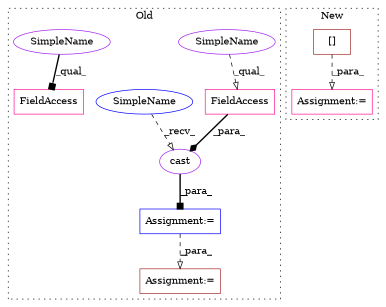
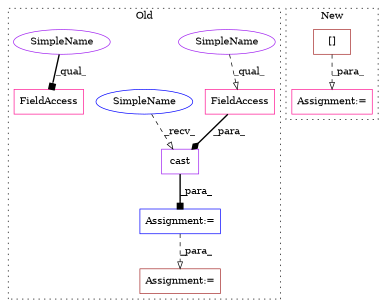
node "cast": shape ellipse -> box
